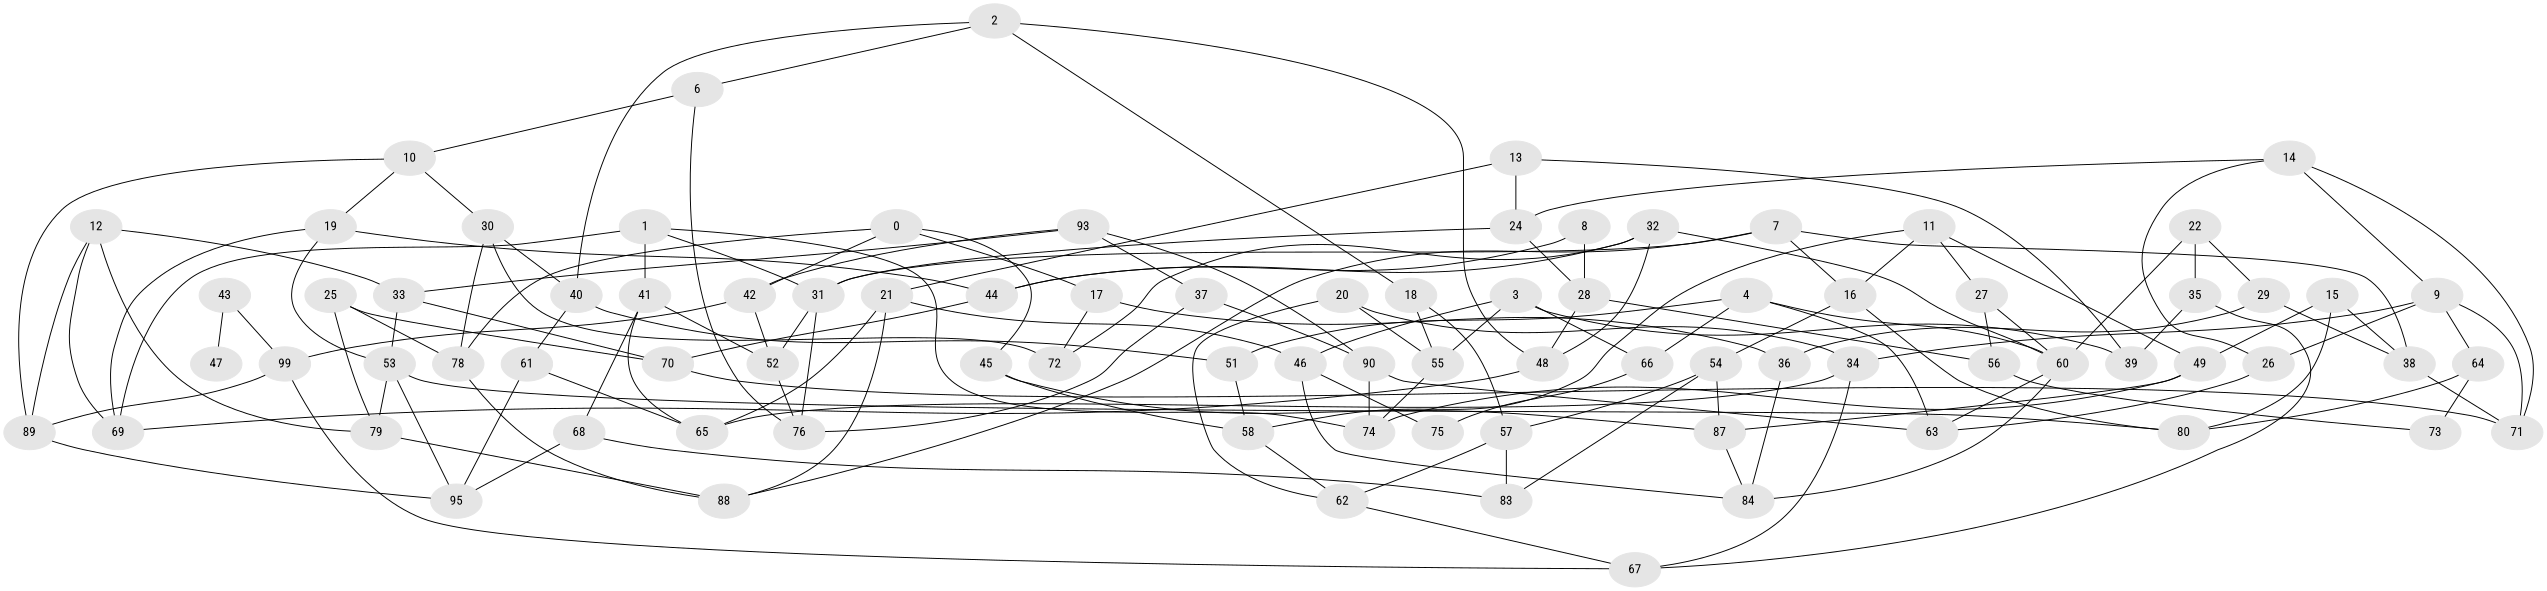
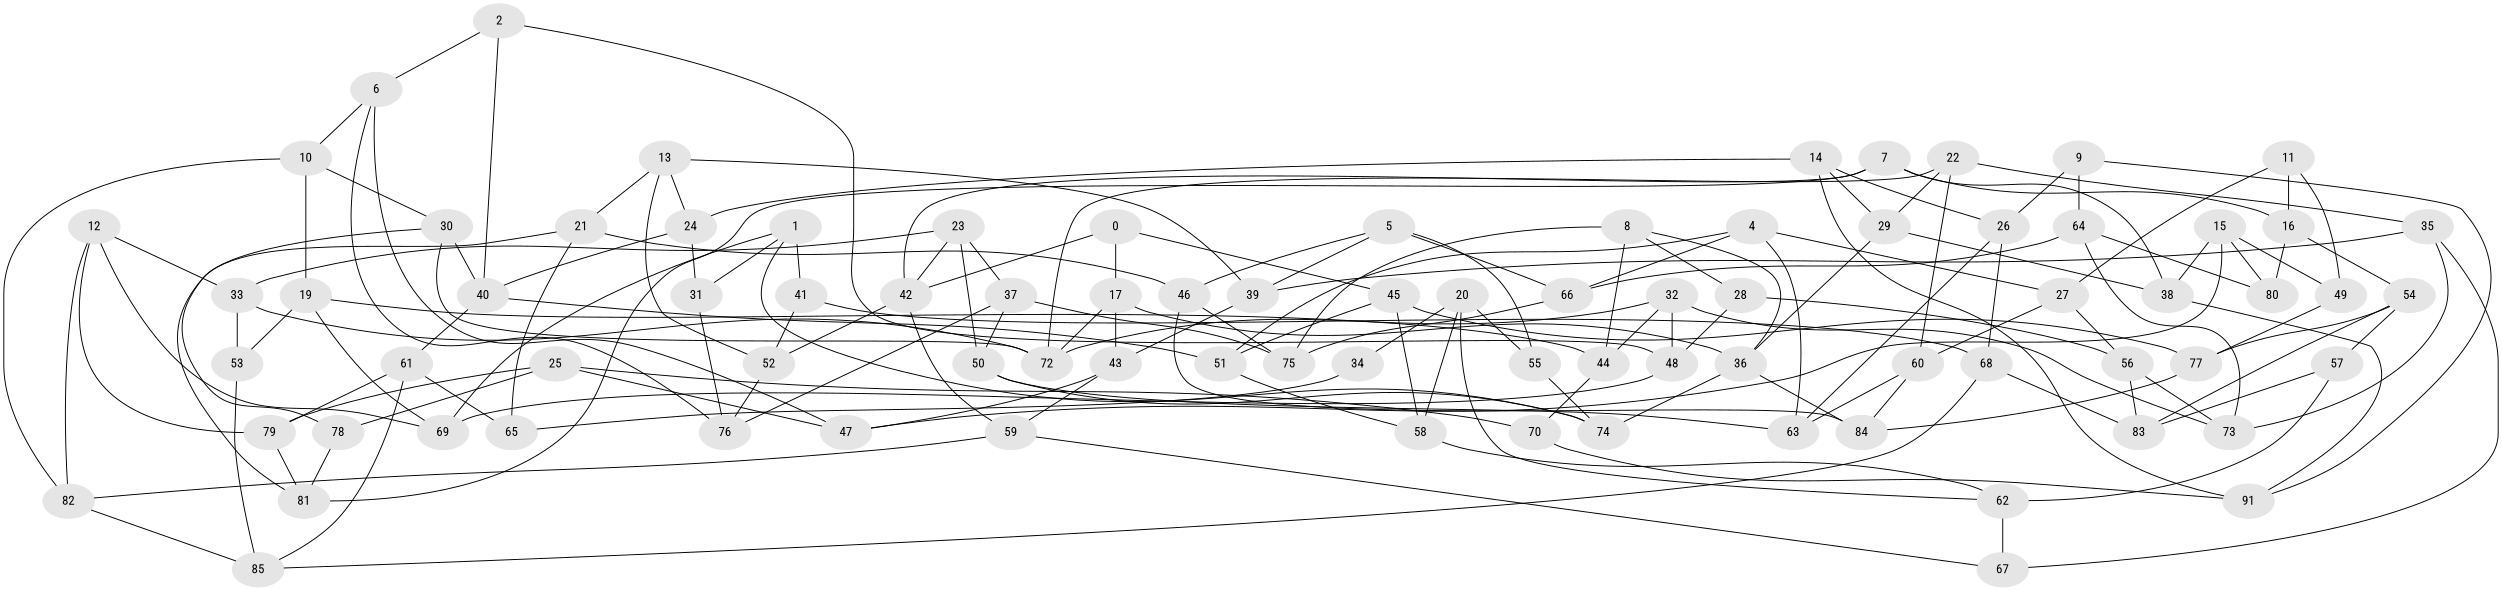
edge "22" -- "72": added
node "93": label "93" -> "23"
edge "14" -- "9": now "14" -- "29"
edge "0" -- "78": removed
edge "8" -- "75": added
edge "7" -- "31": now "7" -- "42"
edge "8" -- "36": added
edge "24" -- "28": now "24" -- "40"
edge "64" -- "66": added
edge "32" -- "60": now "32" -- "73"
node "18": removed
node "3": label "3" -> "5"
edge "26" -- "68": added
edge "4" -- "60": now "4" -- "27"
edge "33" -- "70": now "33" -- "72"
edge "45" -- "51": added
edge "31" -- "52": now "13" -- "52"
edge "17" -- "43": added
edge "39" -- "43": added
edge "9" -- "34": removed
edge "6" -- "47": added
edge "37" -- "75": added
edge "11" -- "58": now "20" -- "58"
node "99": label "99" -> "59"
node "90": label "90" -> "50"
edge "35" -- "73": added
edge "41" -- "65": removed
edge "53" -- "79": now "61" -- "79"
edge "49" -- "74": now "36" -- "74"
edge "15" -- "47": added
edge "56" -- "83": added
edge "25" -- "47": added
edge "53" -- "80": removed
node "89": label "89" -> "82"
node "87": label "87" -> "77"
node "71": label "71" -> "91"
node "95": label "95" -> "85"
node "88": label "88" -> "81"
edge "34" -- "67": removed
